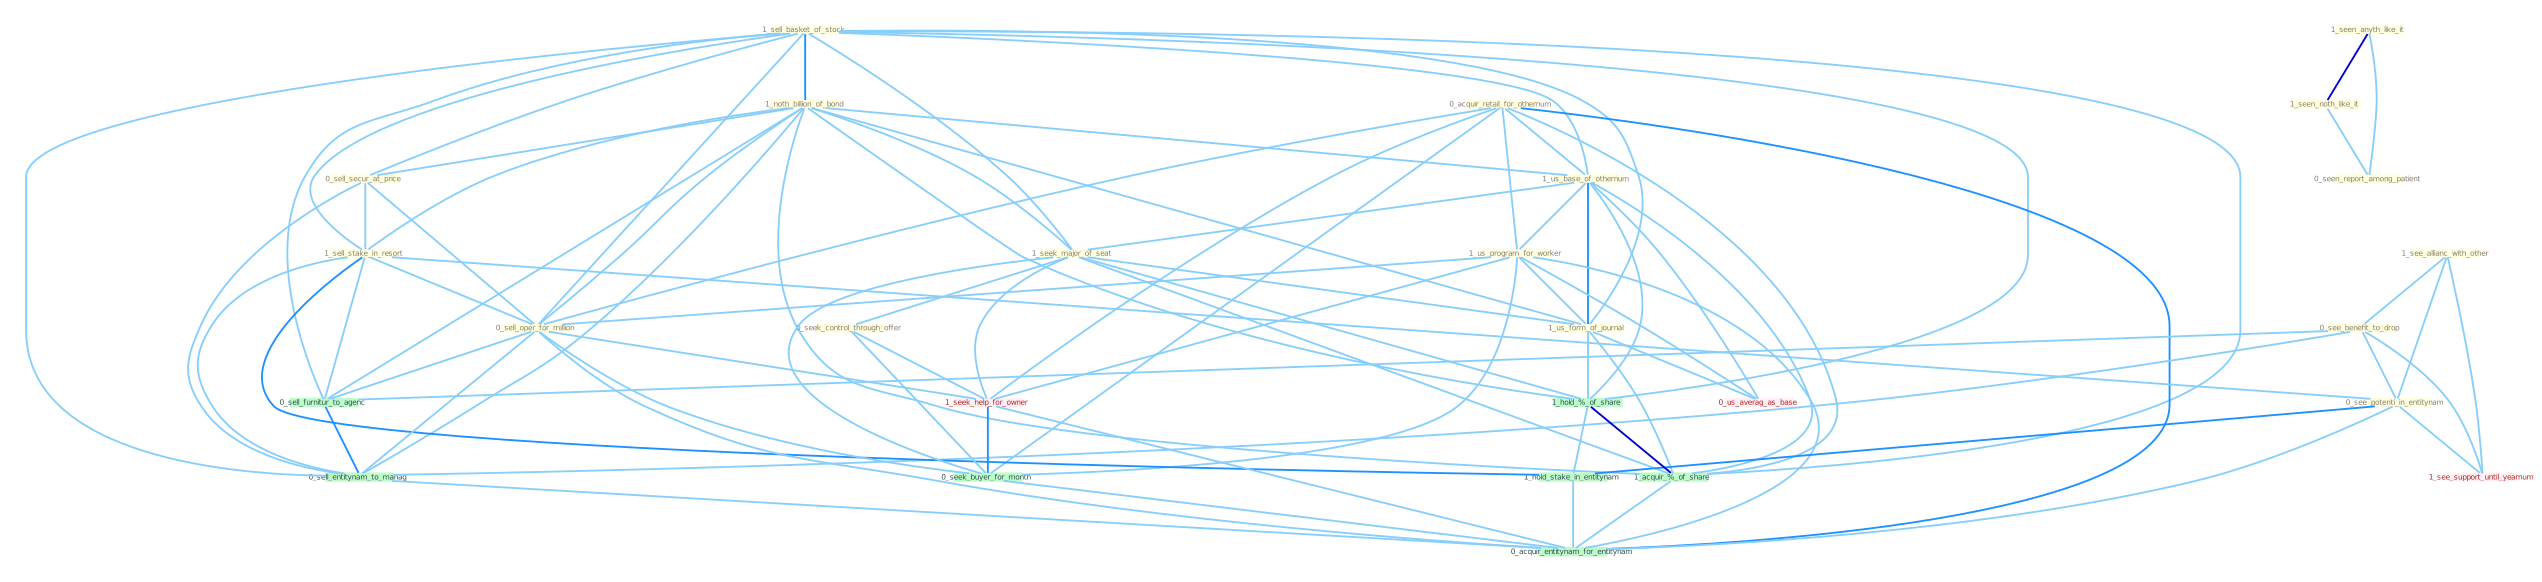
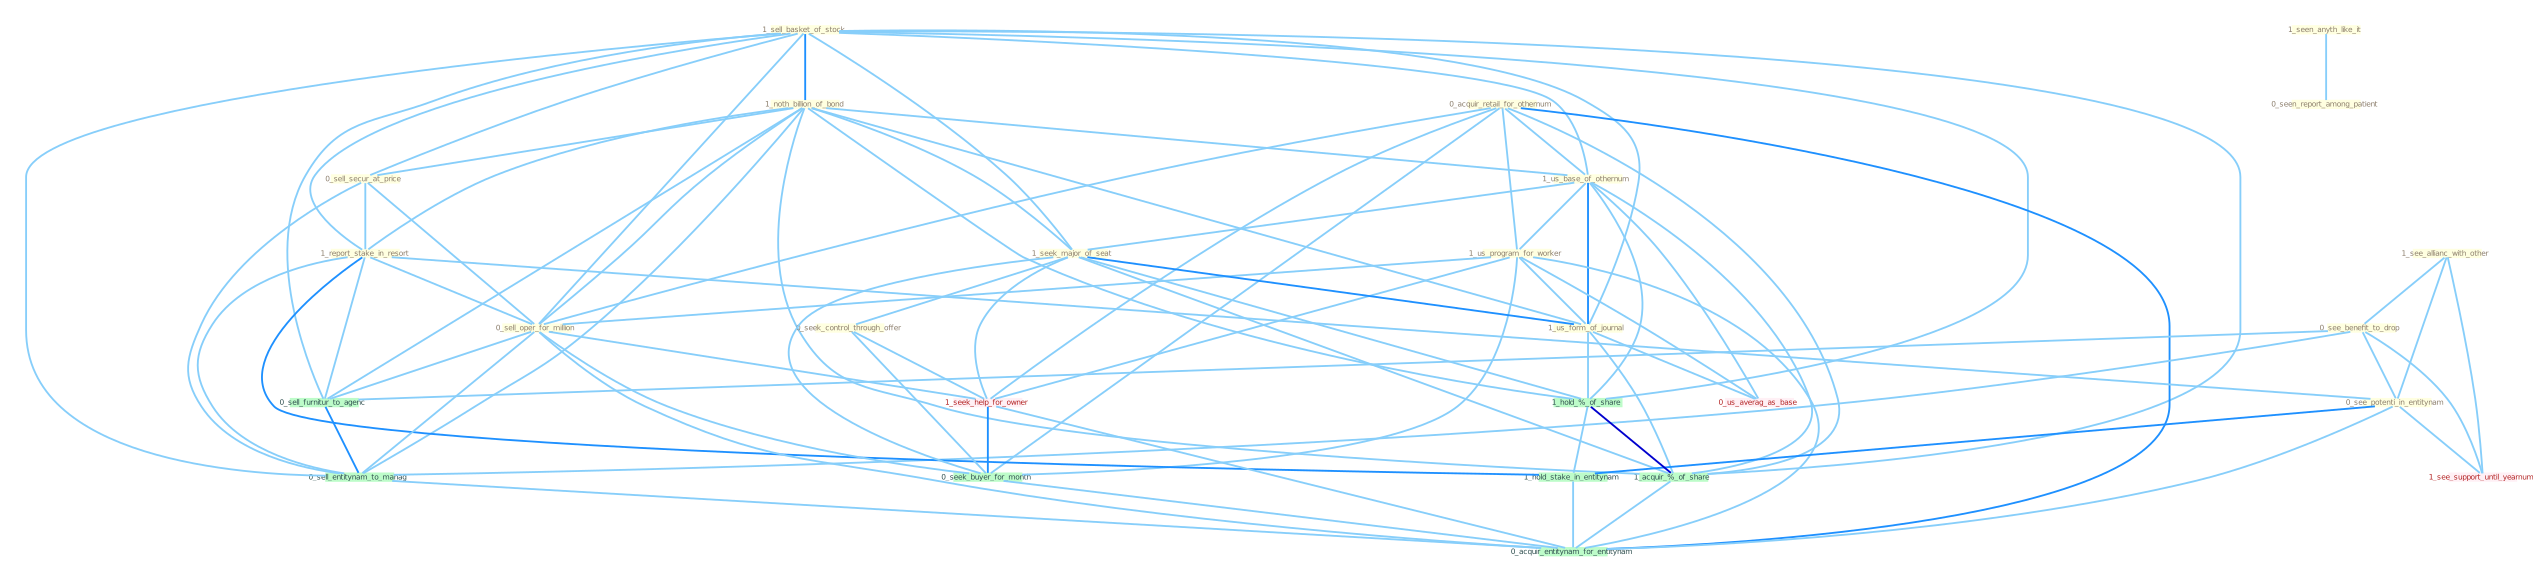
node "1_seen_noth_like_it": removed
node "1_sell_stake_in_resort": label "1_sell_stake_in_resort" -> "1_report_stake_in_resort"
edge "1_seek_major_of_seat" -- "1_us_form_of_journal": color #87cefa -> #1e90ff
